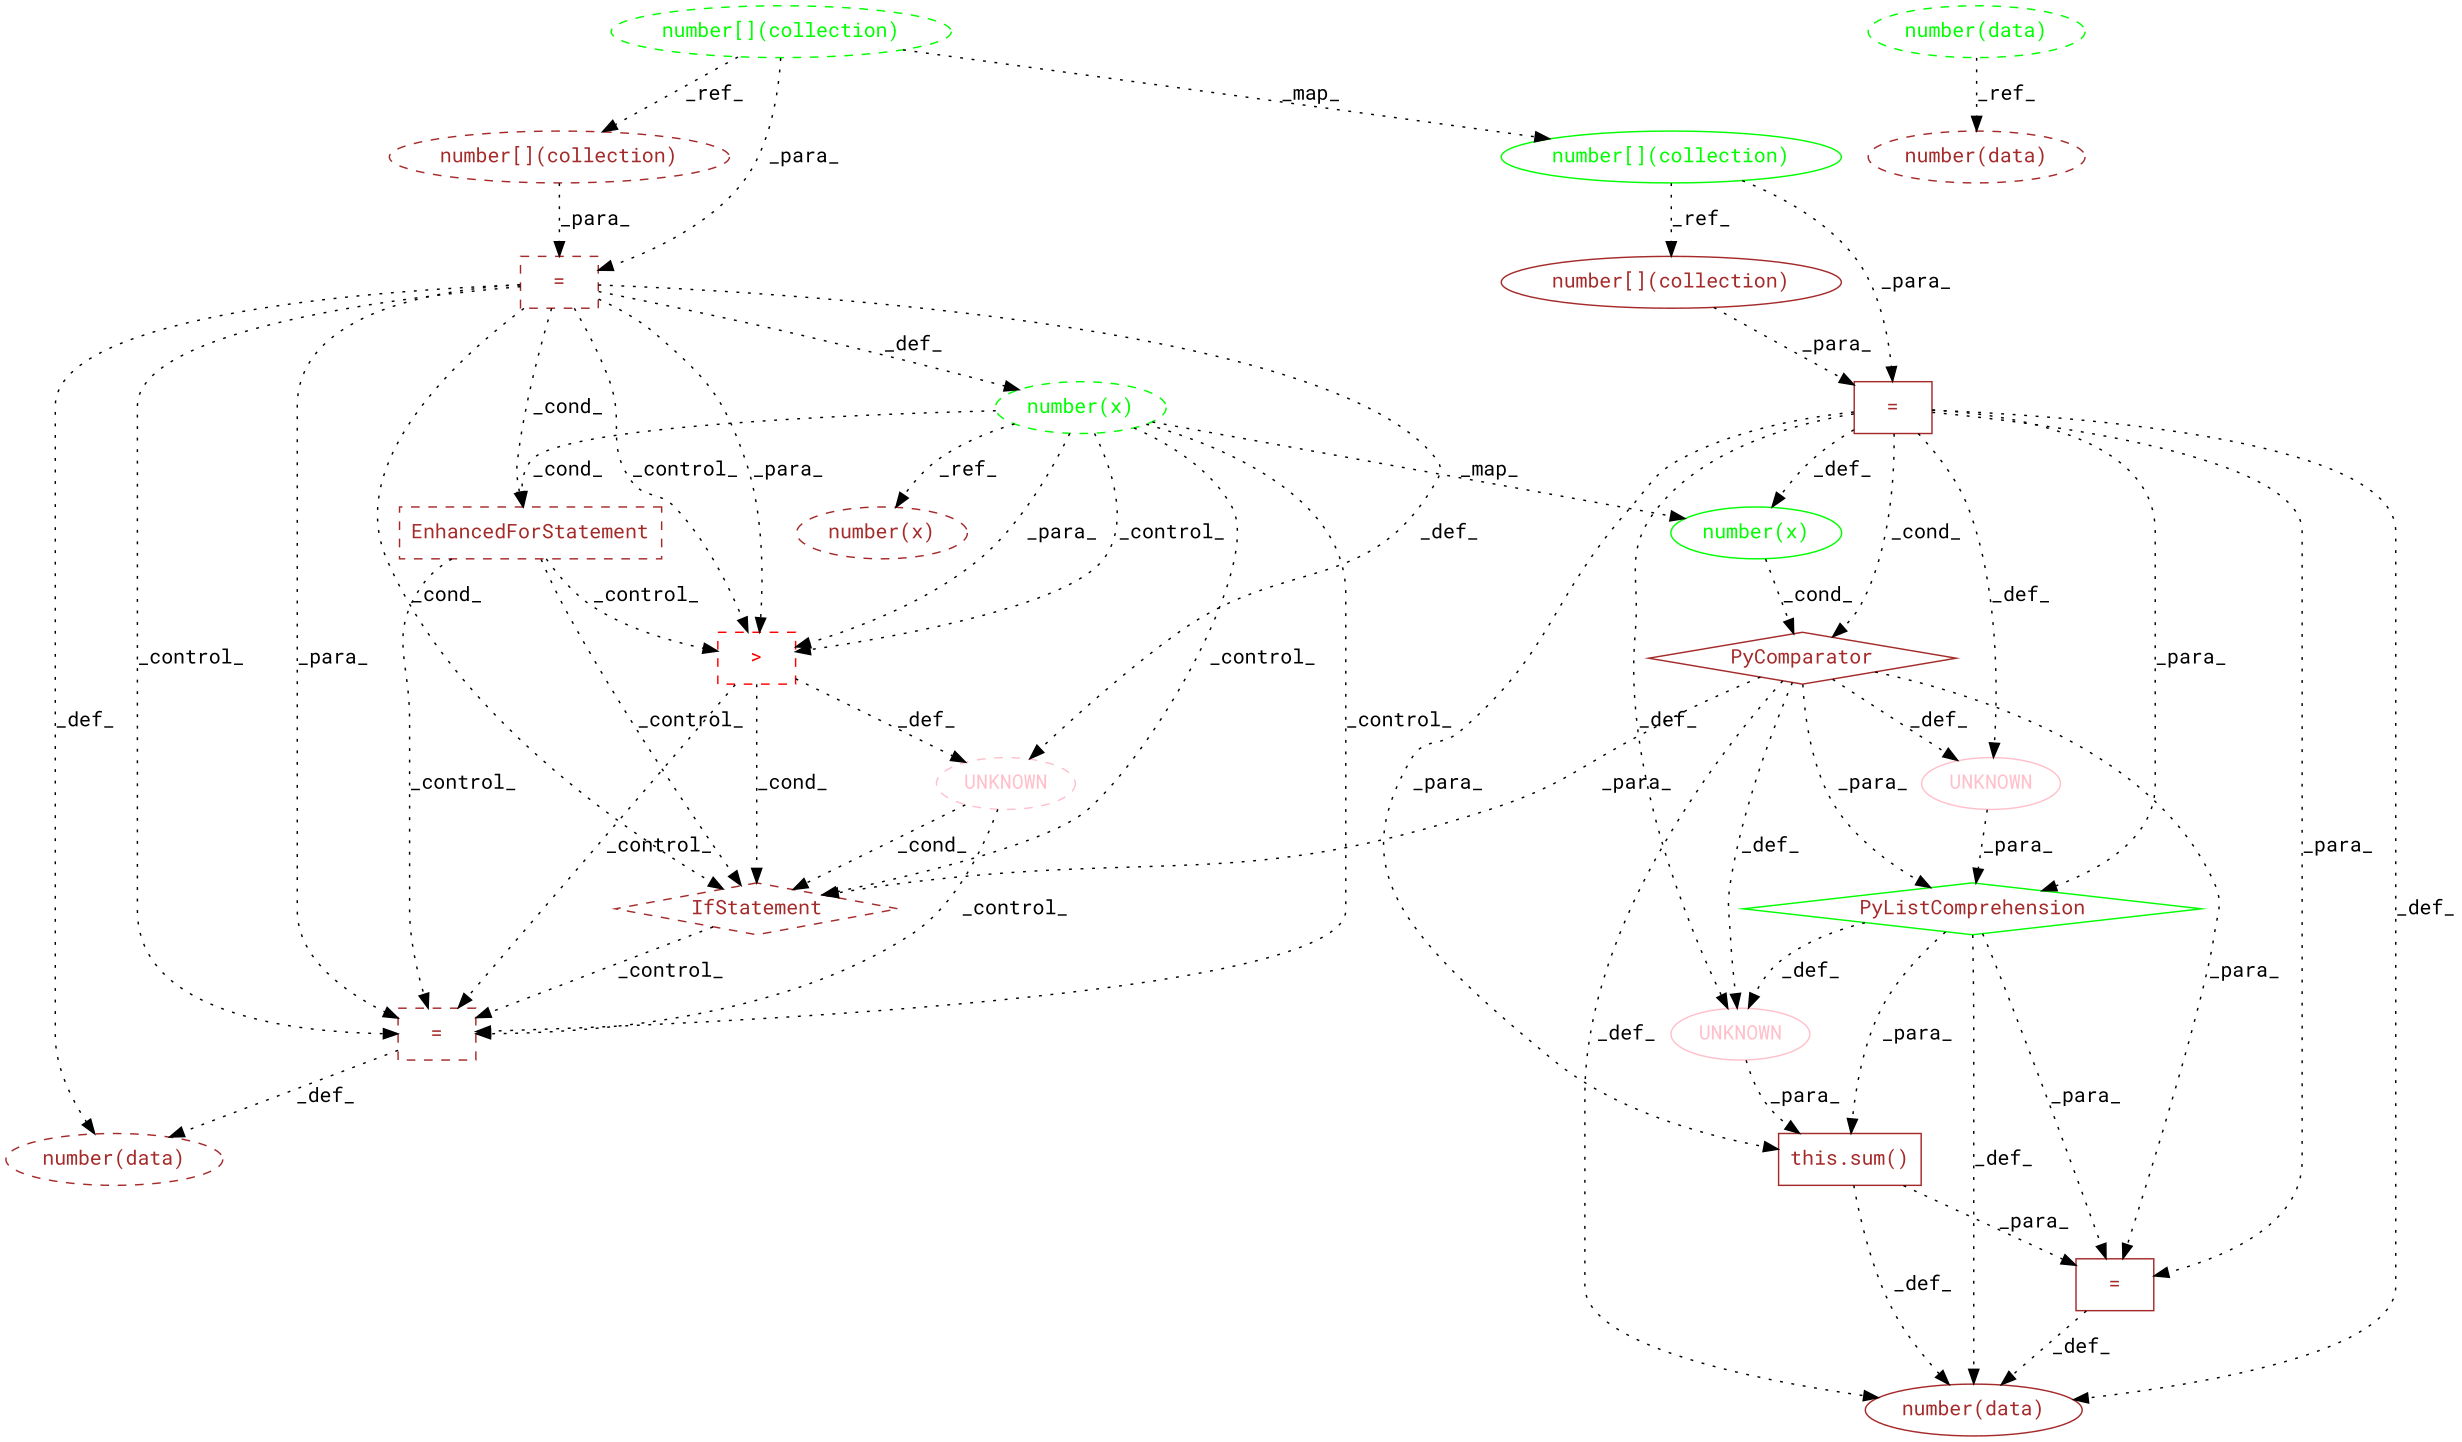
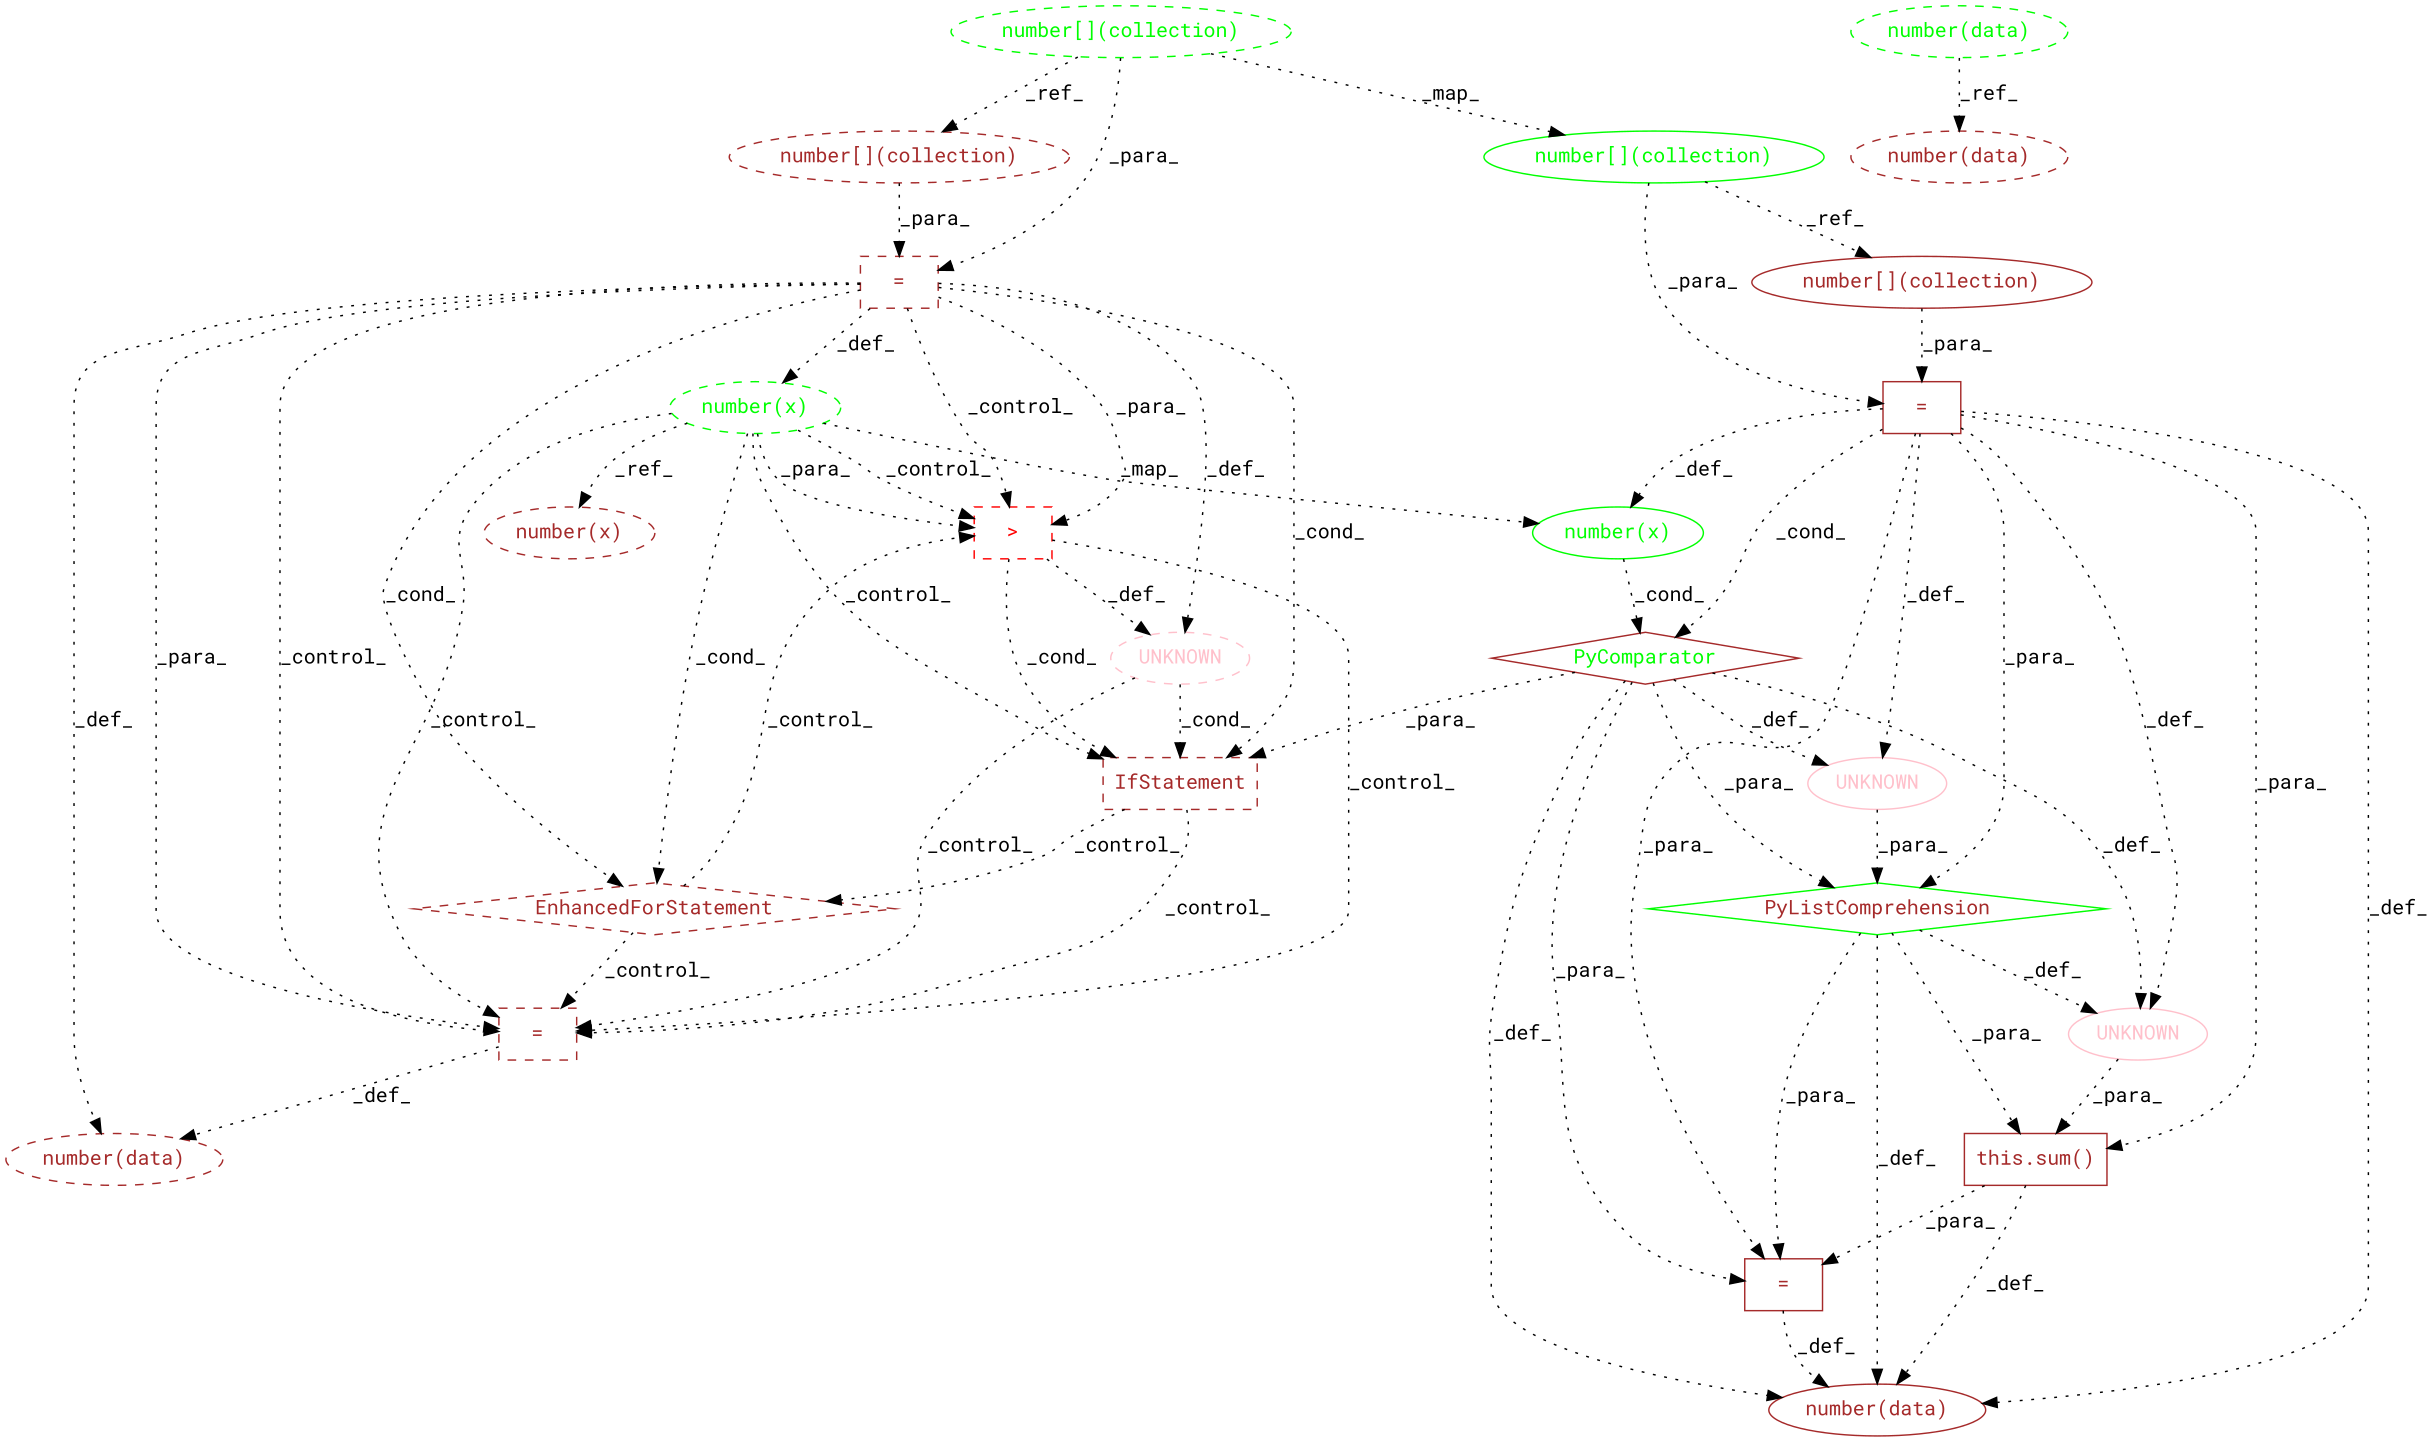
node "EnhancedForStatement": shape box -> diamond
node "PyComparator": fontcolor brown -> green
edge "EnhancedForStatement" -> "IfStatement": reversed
node "IfStatement": shape diamond -> box
